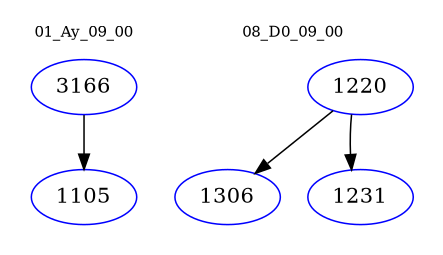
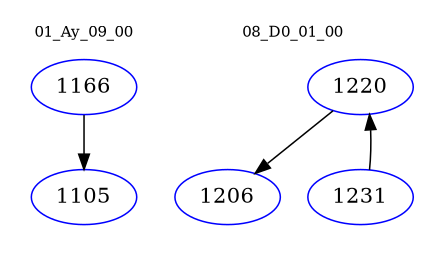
cluster "08_D0_09_00": label "08_D0_09_00" -> "08_D0_01_00"
node "3166": label "3166" -> "1166"
edge "1220" -> "1231": reversed
node "1306": label "1306" -> "1206"
